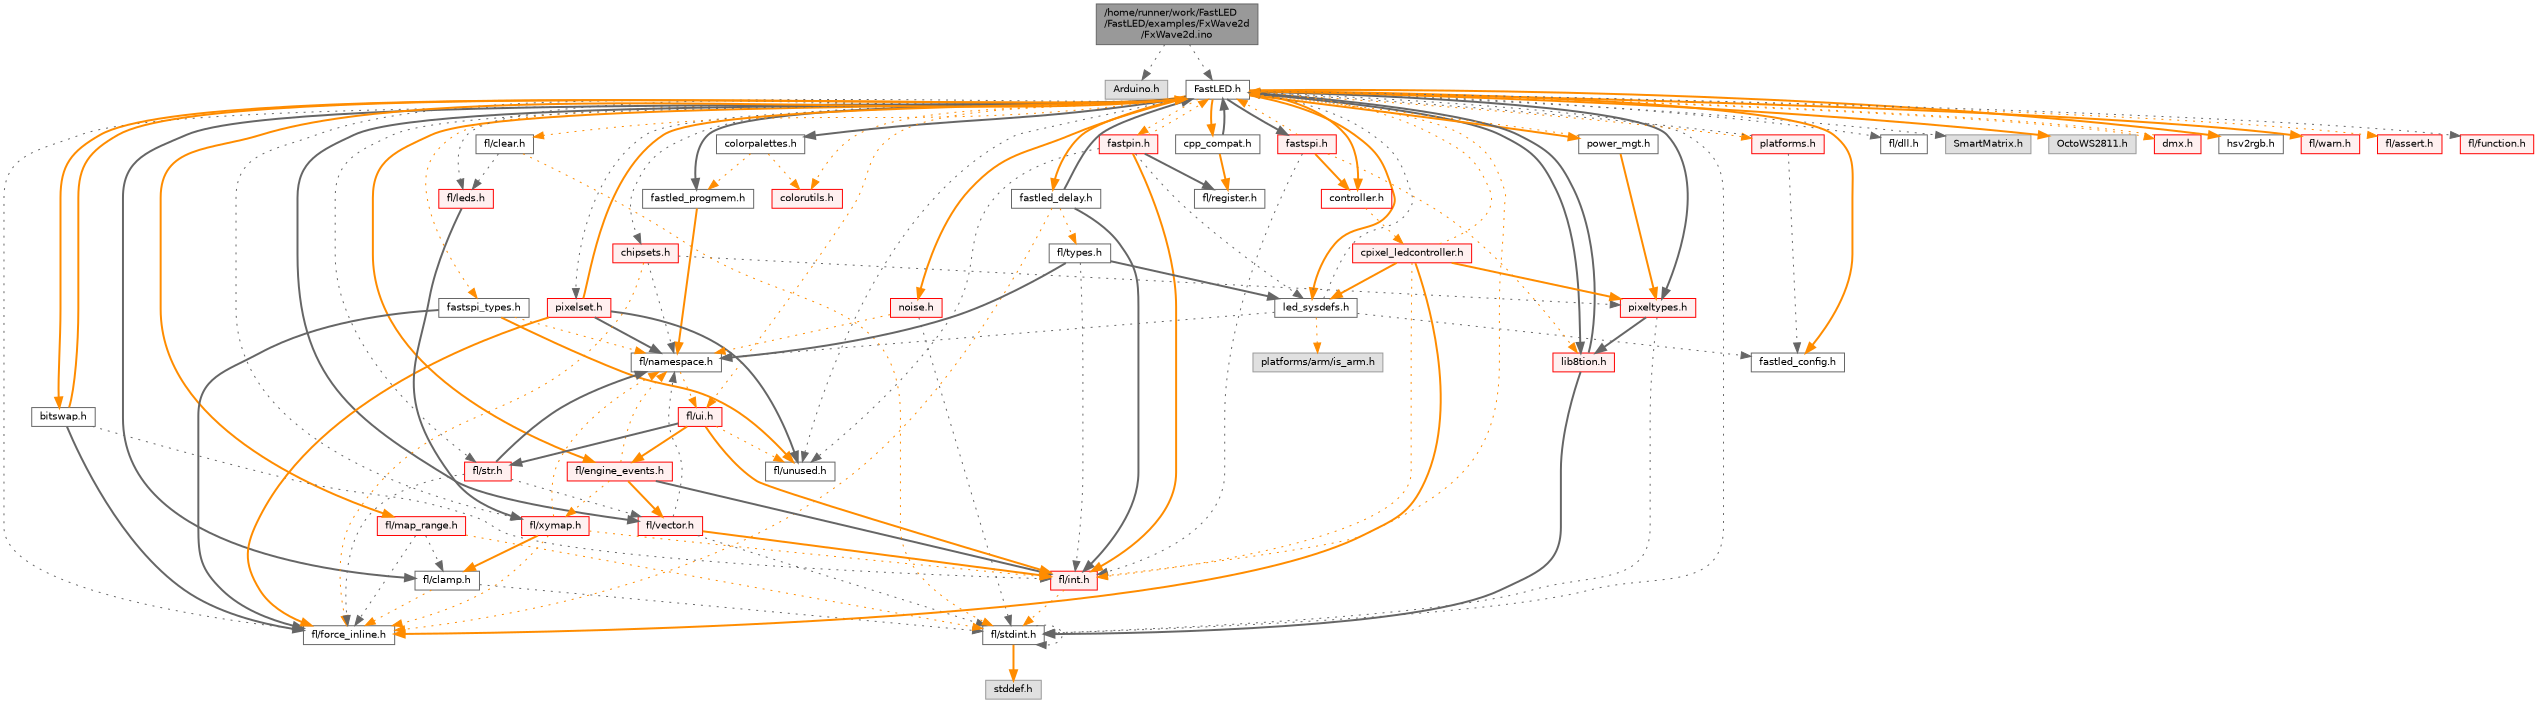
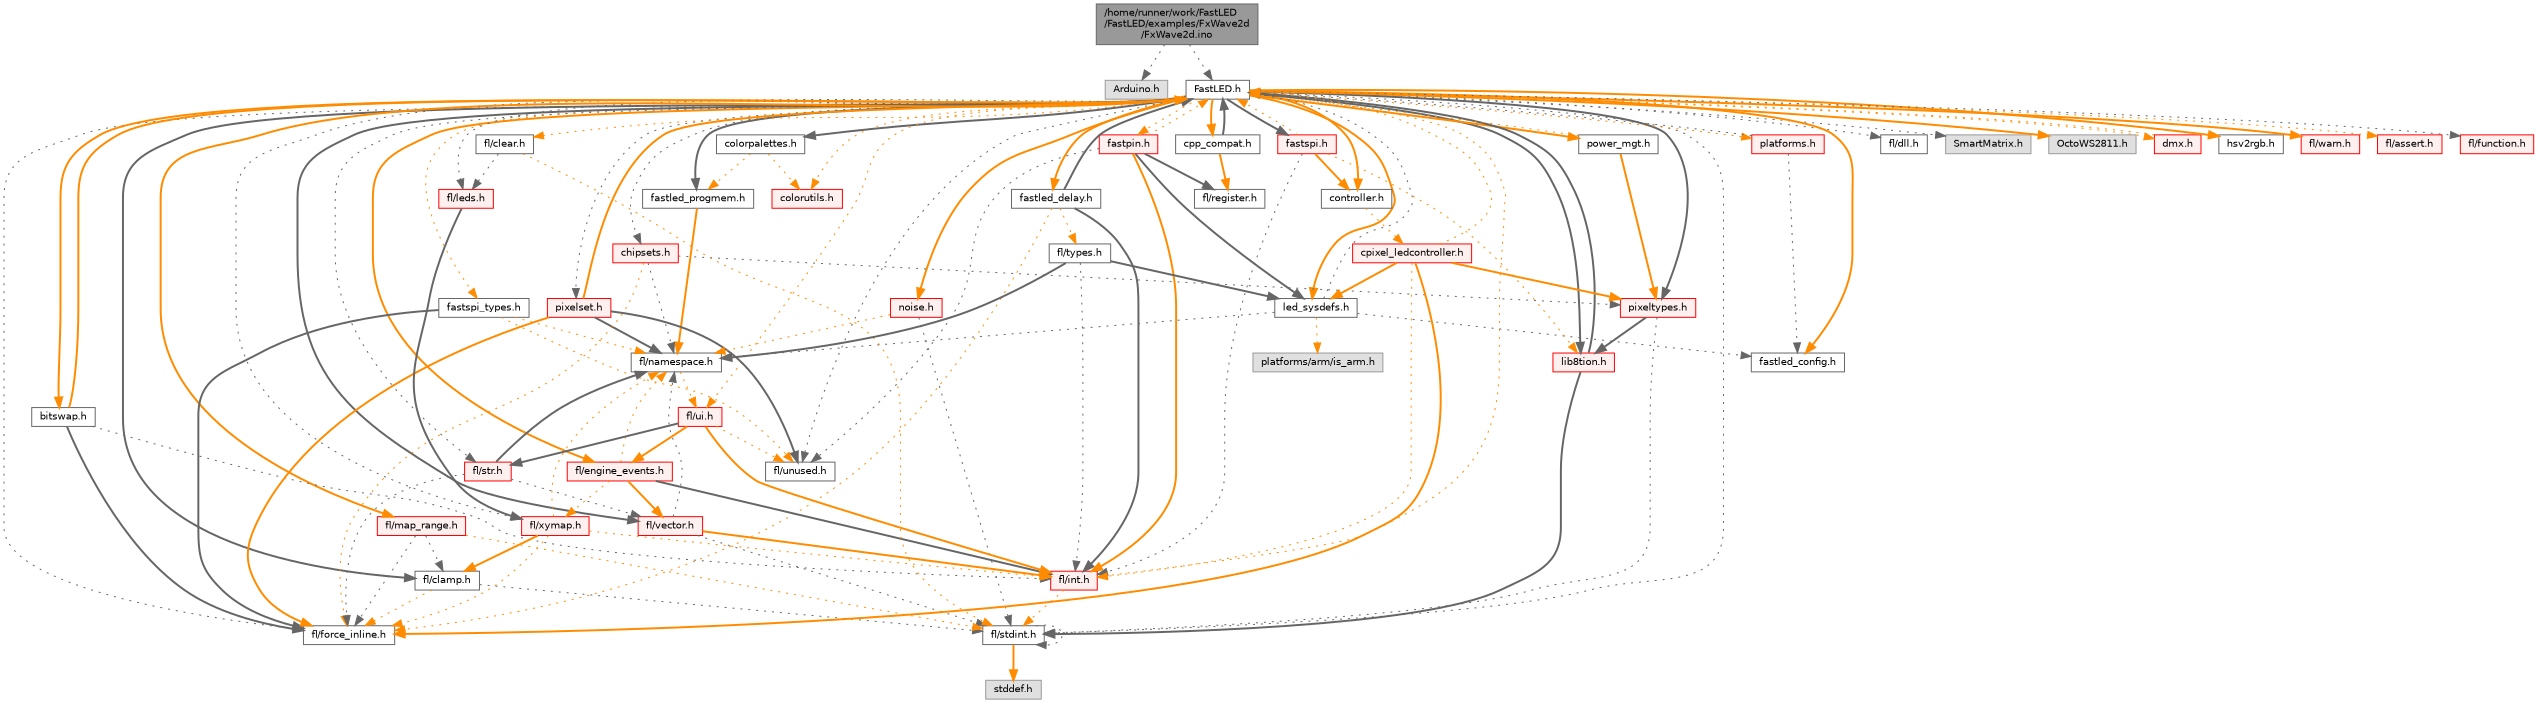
node "controller.h": color red -> grey40
edge "fastpin.h" -> "led_sysdefs.h": style dotted -> bold
edge "fastspi_types.h" -> "fl/unused.h": style bold -> dotted
